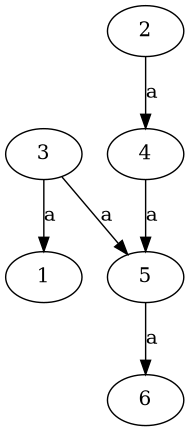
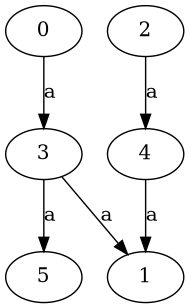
node "0": added
edge "4" -> "5": now "4" -> "1"
node "6": removed
